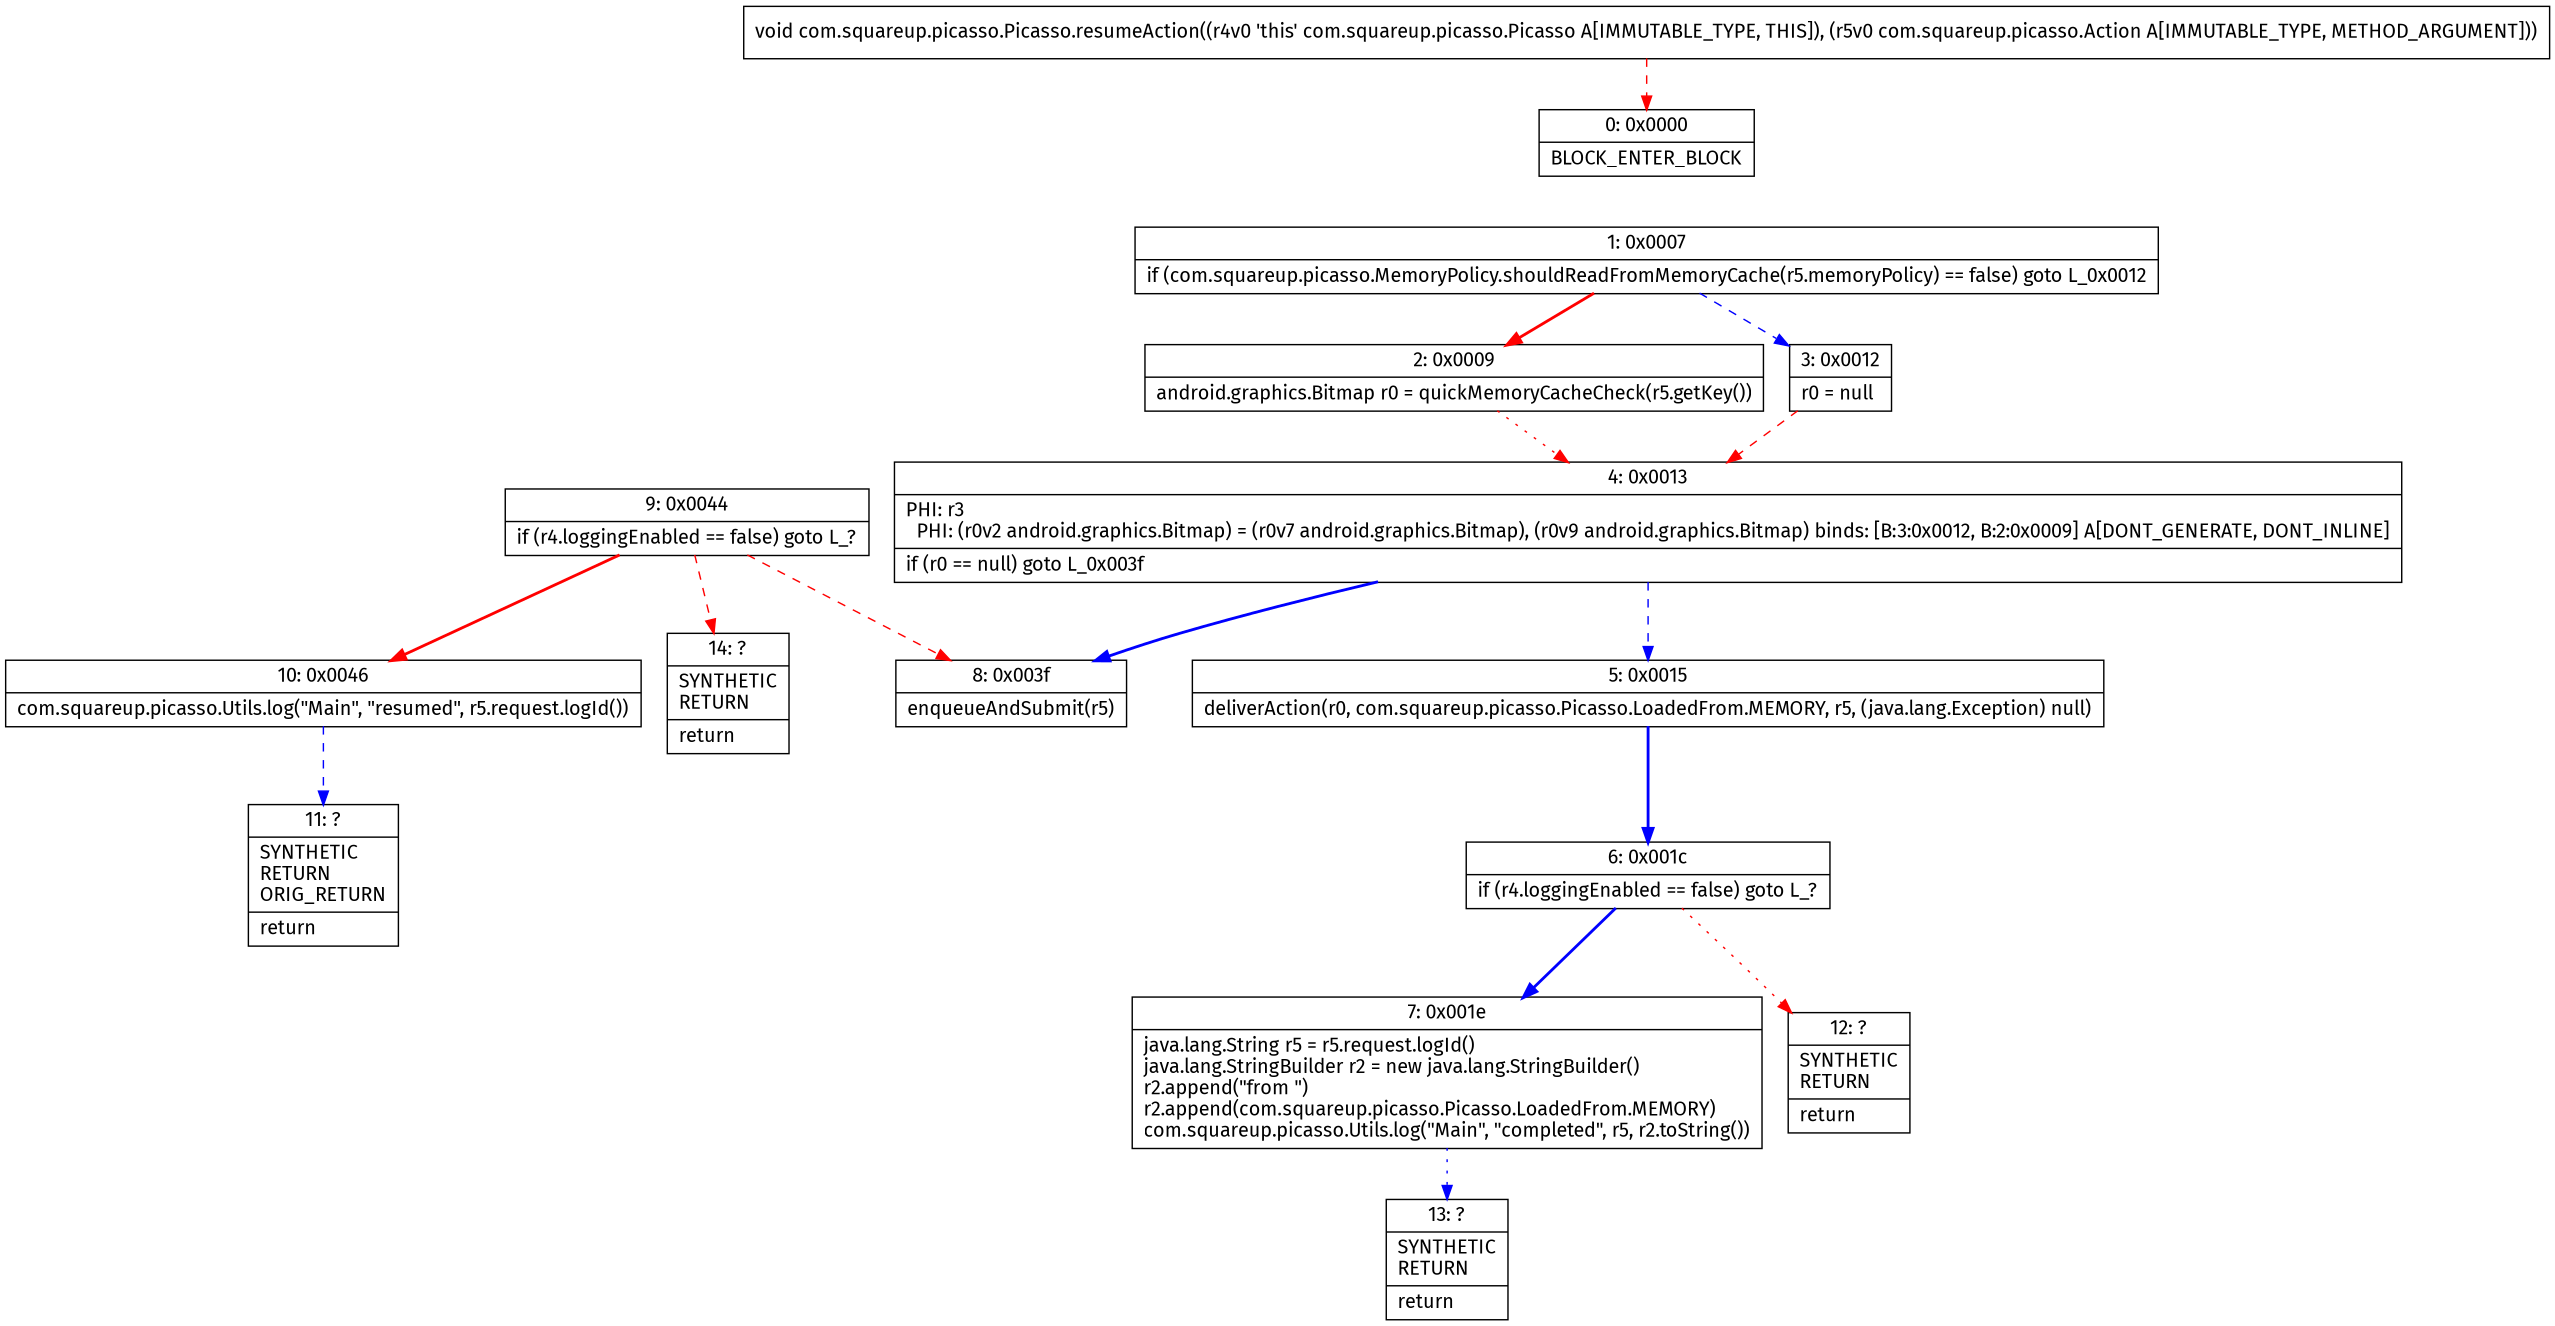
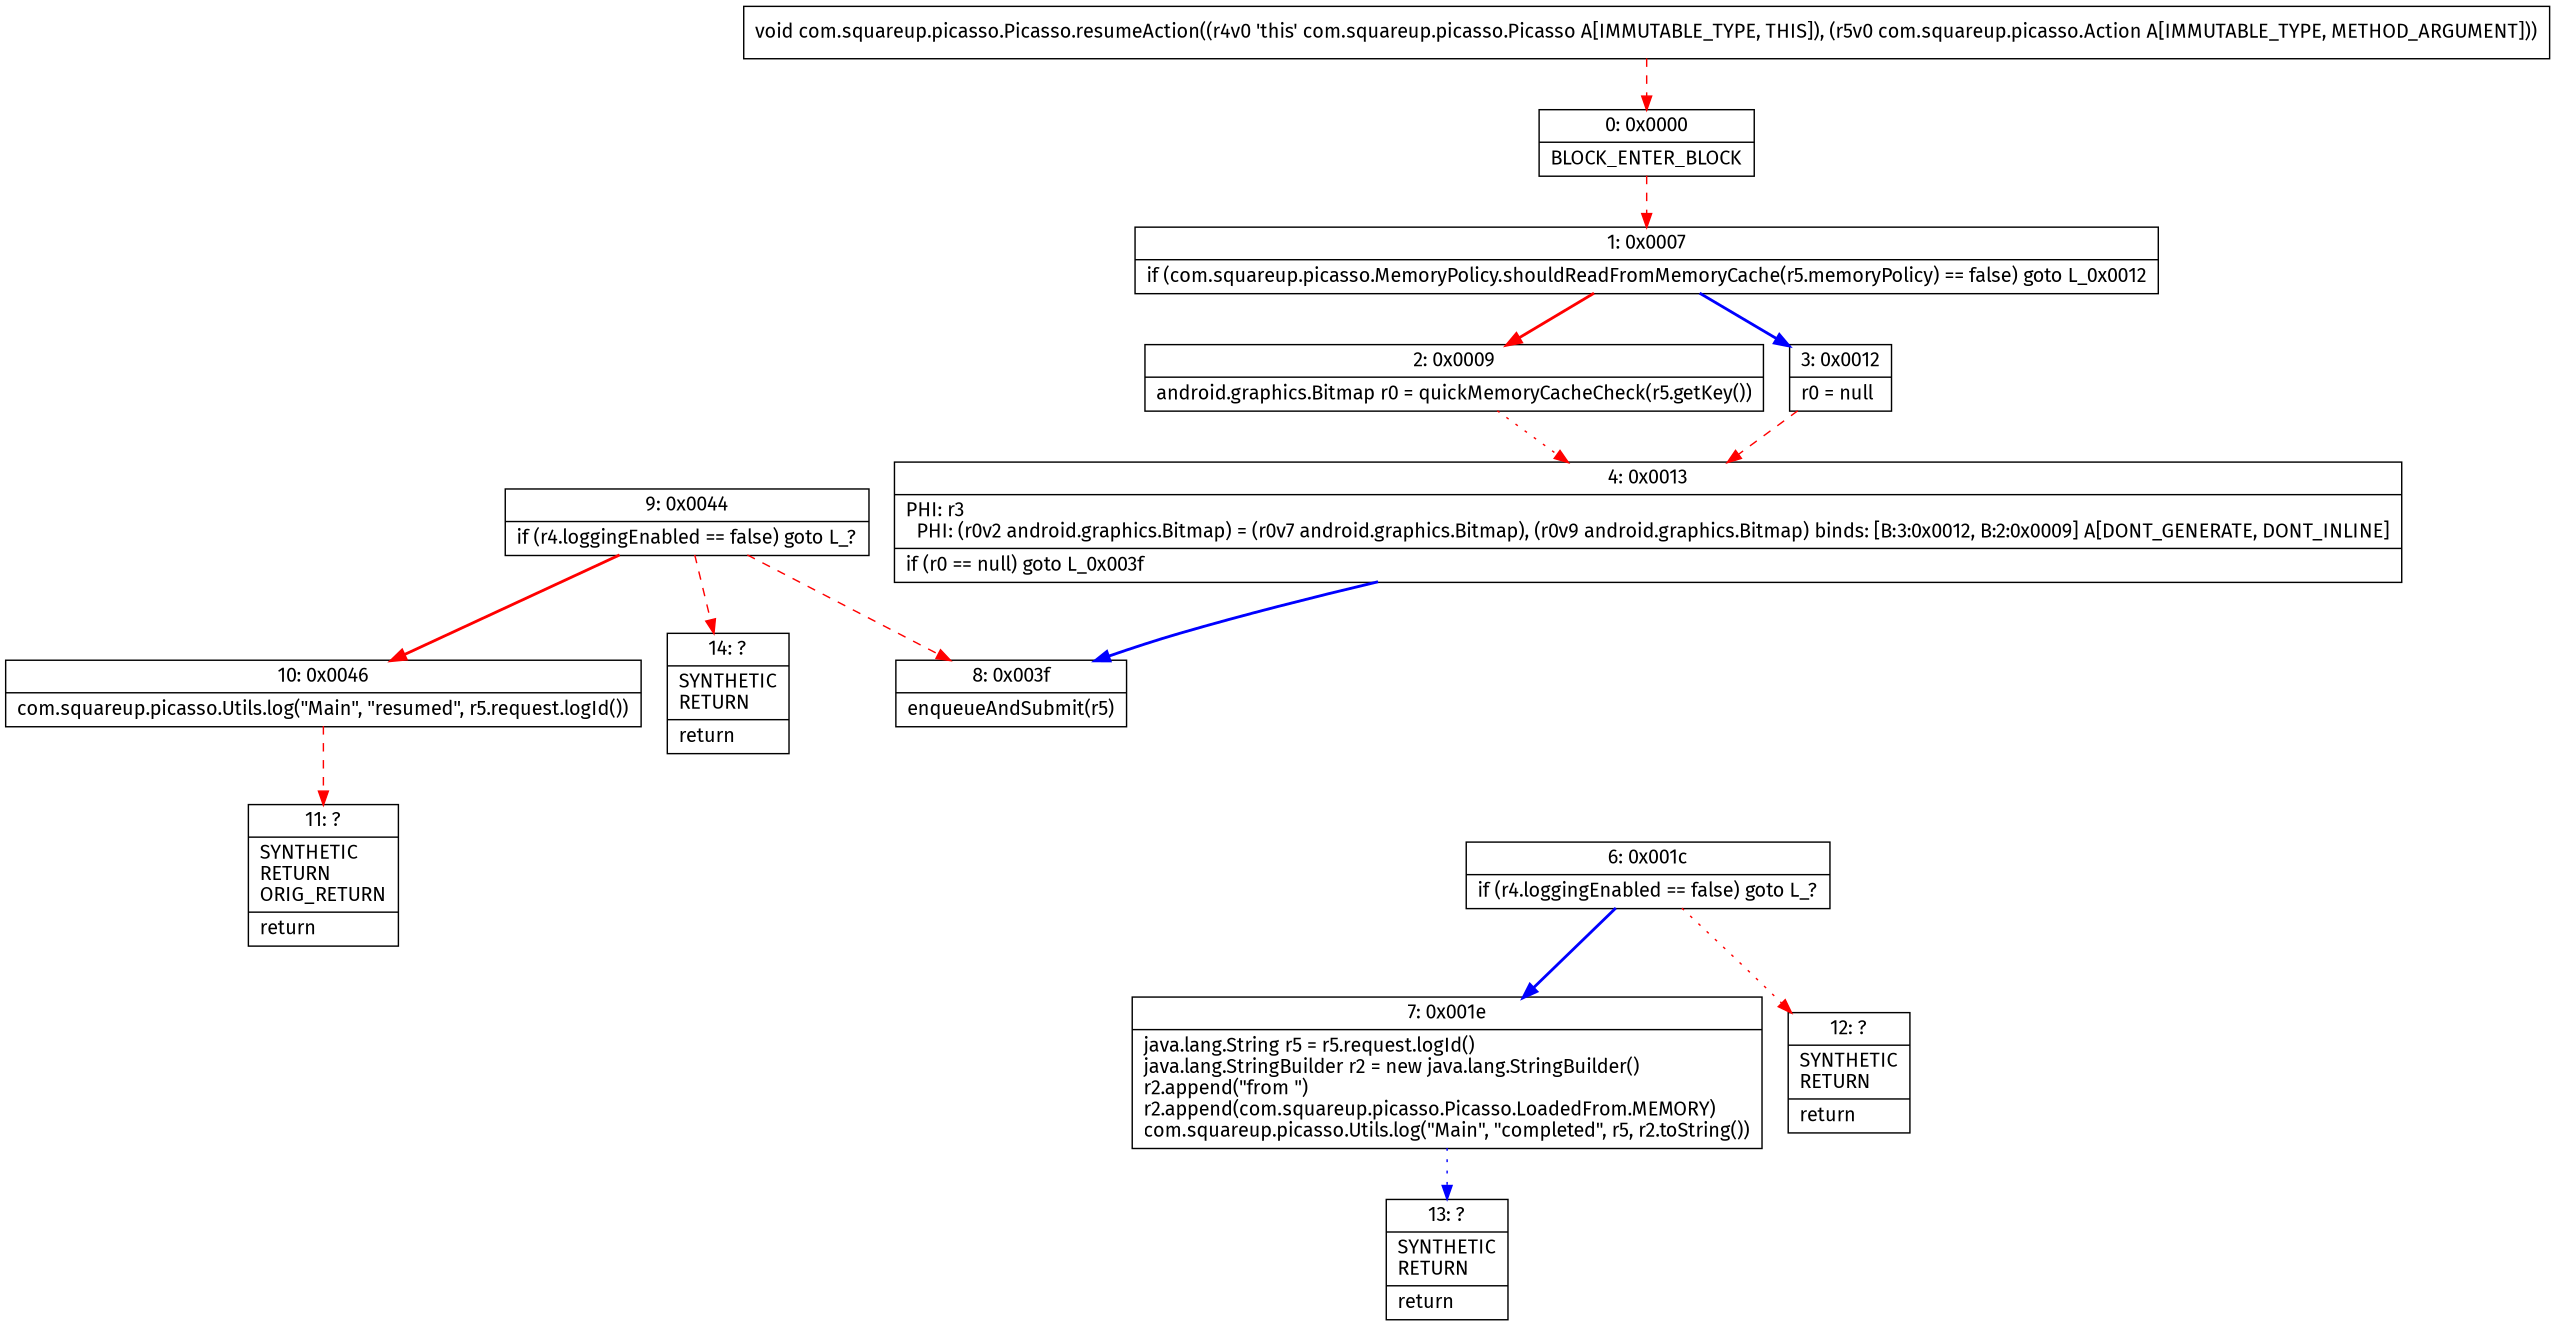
edge "0: 0x0000" -> "1: 0x0007": added
edge "1: 0x0007" -> "3: 0x0012": style dashed -> bold
node "5: 0x0015": removed
edge "10: 0x0046" -> "11: ?": color blue -> red
